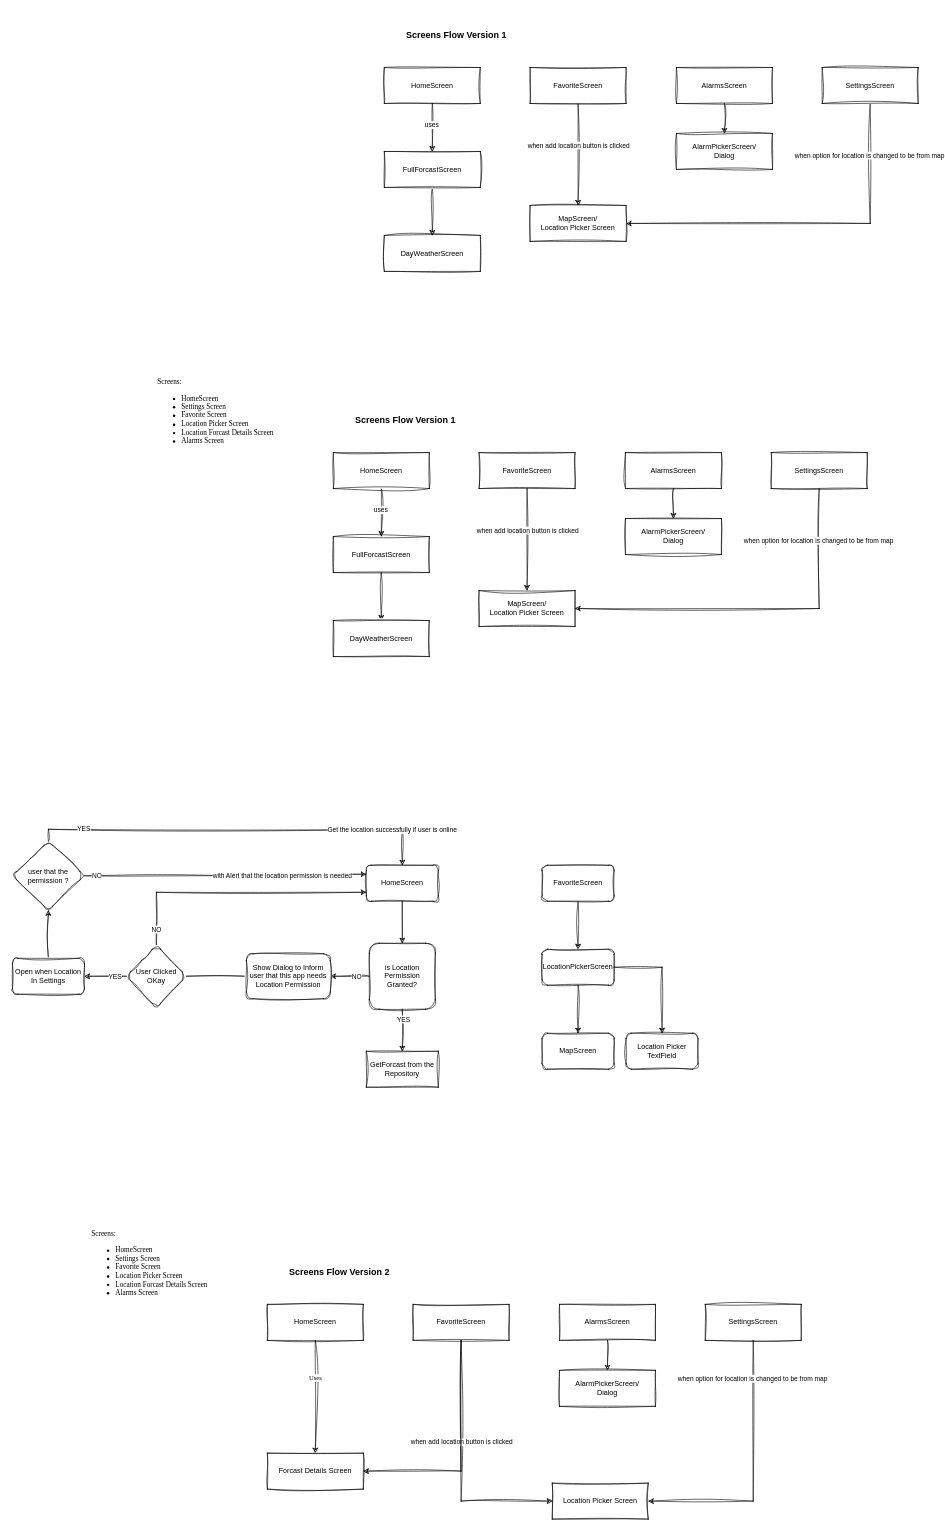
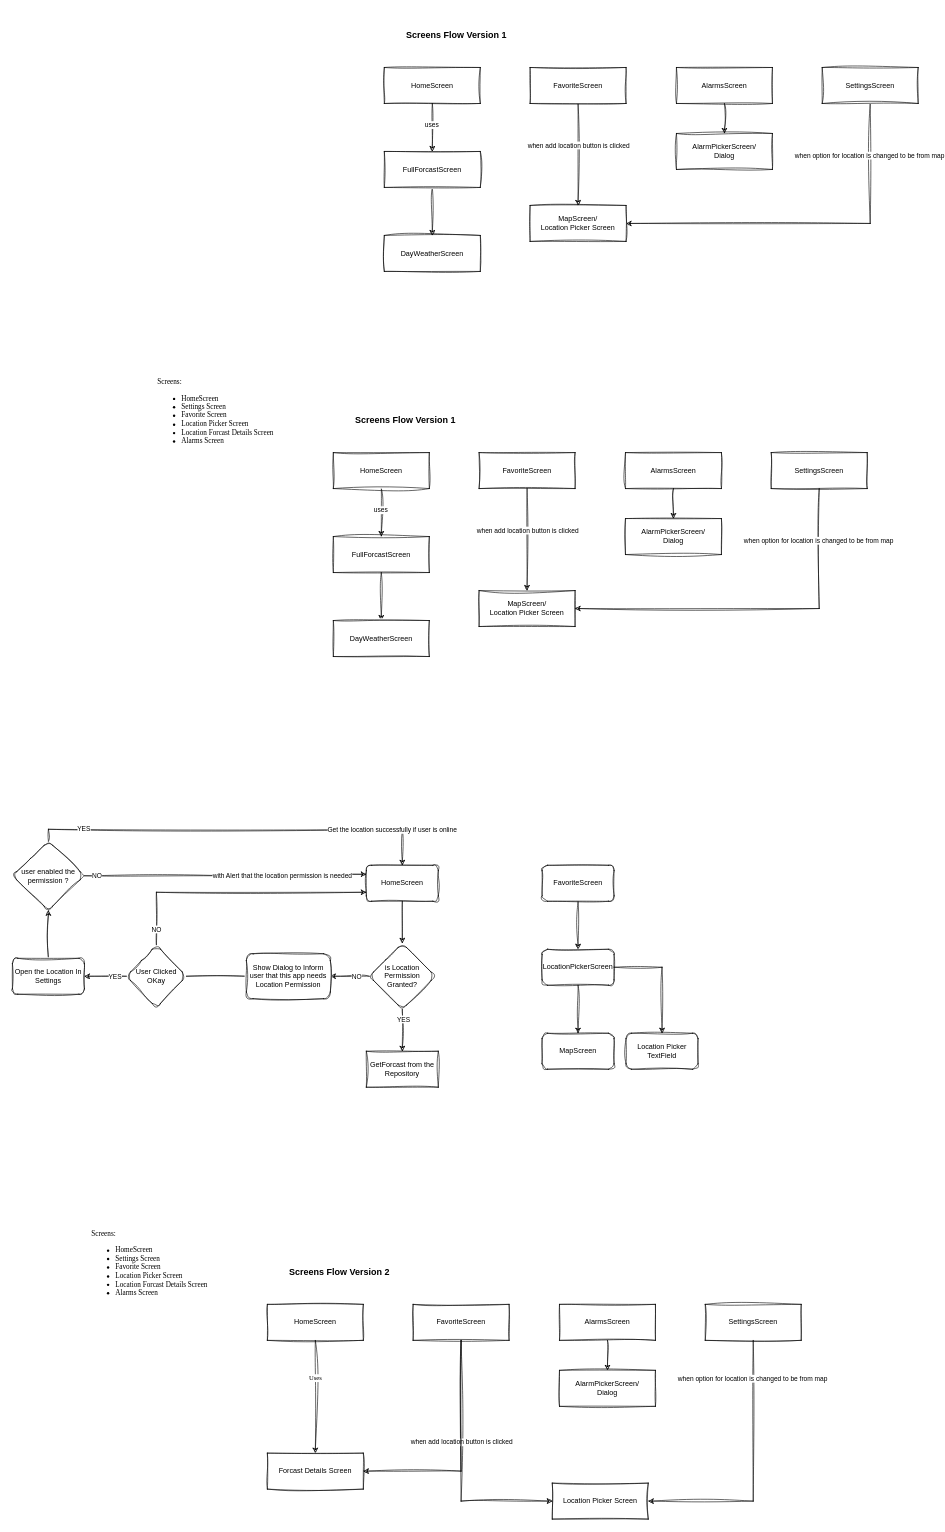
node "user that the permission ?": label "user that the permission ?" -> "user enabled the permission ?"
node "Open when Location In Settings": label "Open when Location In Settings" -> "Open the Location In Settings"
node "is Location Permission Granted?": shape rounded rectangle -> diamond
